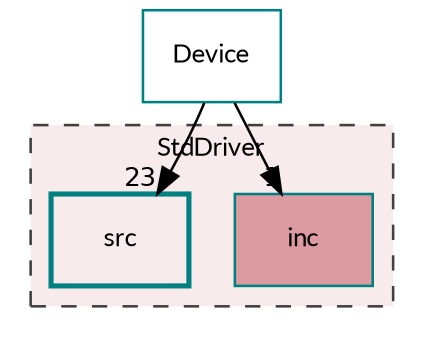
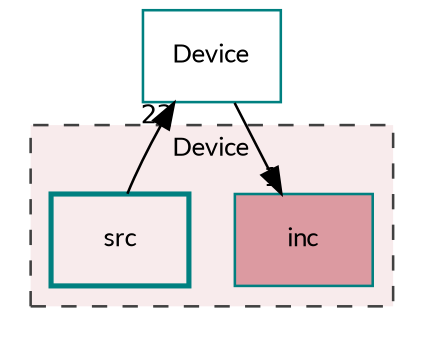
edge "Device" -> "src": reversed
cluster "StdDriver": label "StdDriver" -> "Device"
